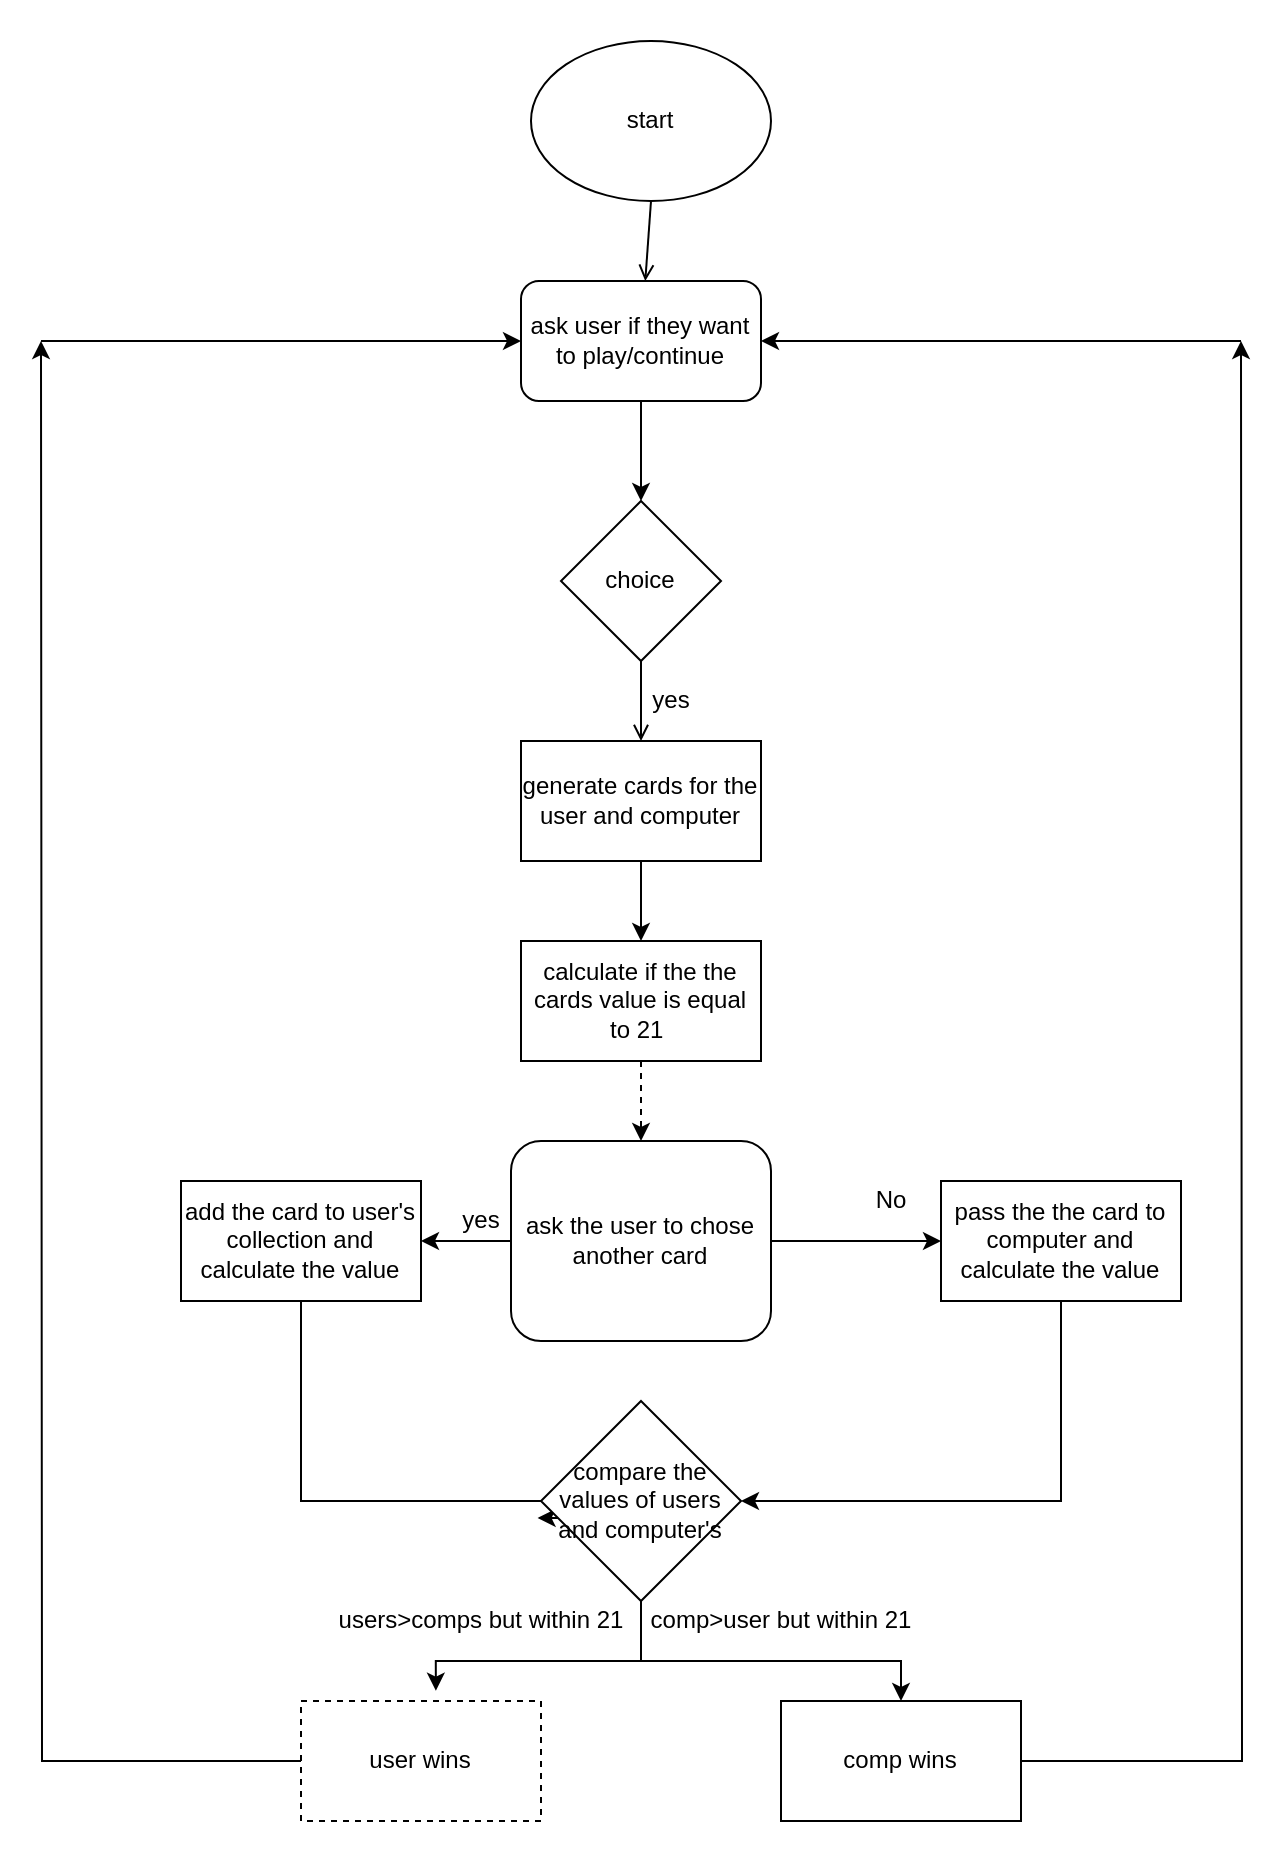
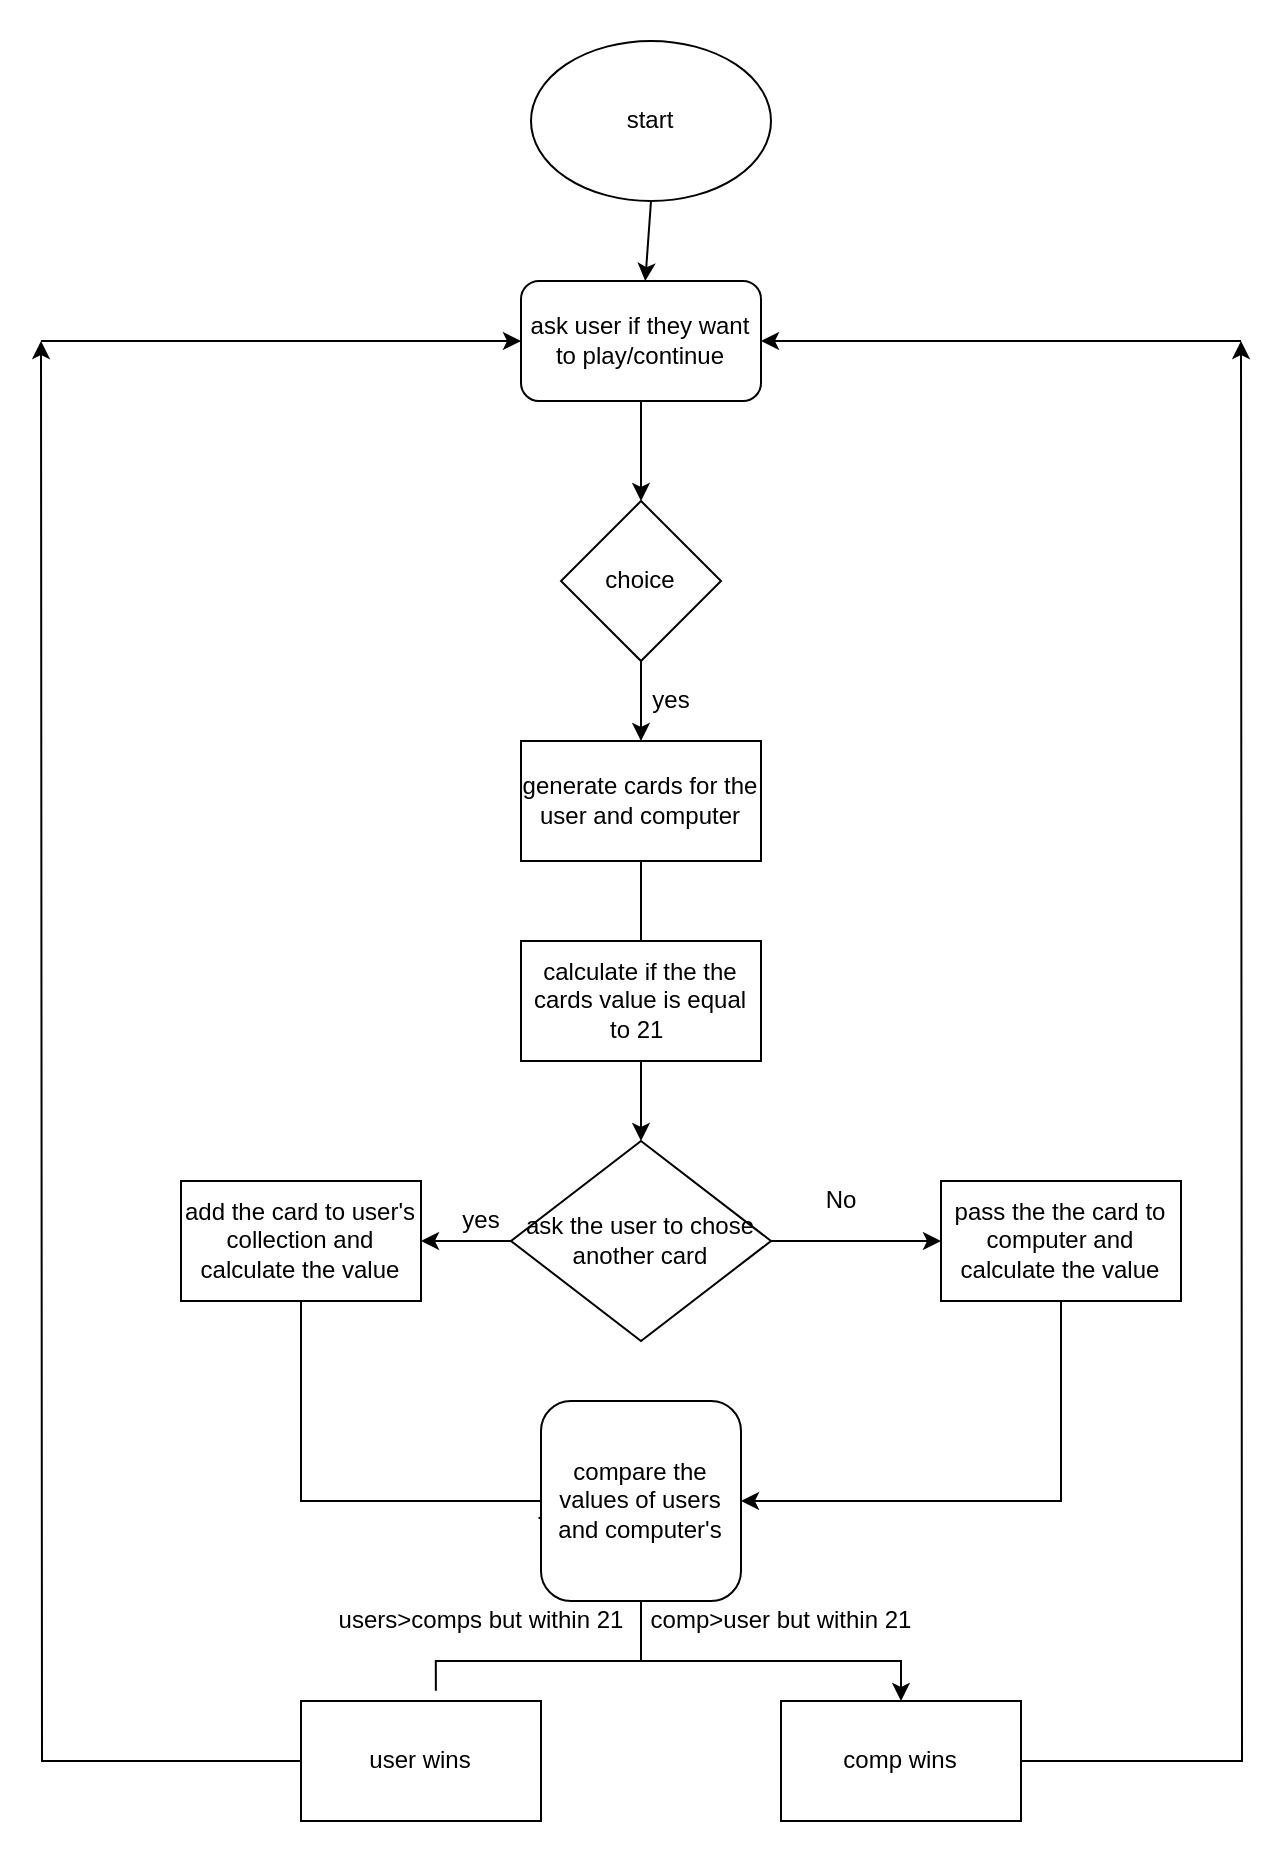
edge "start" -> "ask user if they want to play/continue": arrowhead open -> classic
edge "choice" -> "generate cards for the user and computer": arrowhead open -> classic
edge "generate cards for the user and computer" -> "calculate if the the cards value is equal to 21": arrowhead classic -> none
edge "calculate if the the cards value is equal to 21" -> "ask the user to chose another card": style dashed -> solid
node "No": moved (891, 1201) -> (841, 1201)
node "ask the user to chose another card": shape rounded rectangle -> diamond
node "compare the values of users and computer's": shape diamond -> rounded rectangle
edge "compare the values of users and computer's" -> "user wins": arrowhead classic -> none
node "user wins": style dashed -> solid
